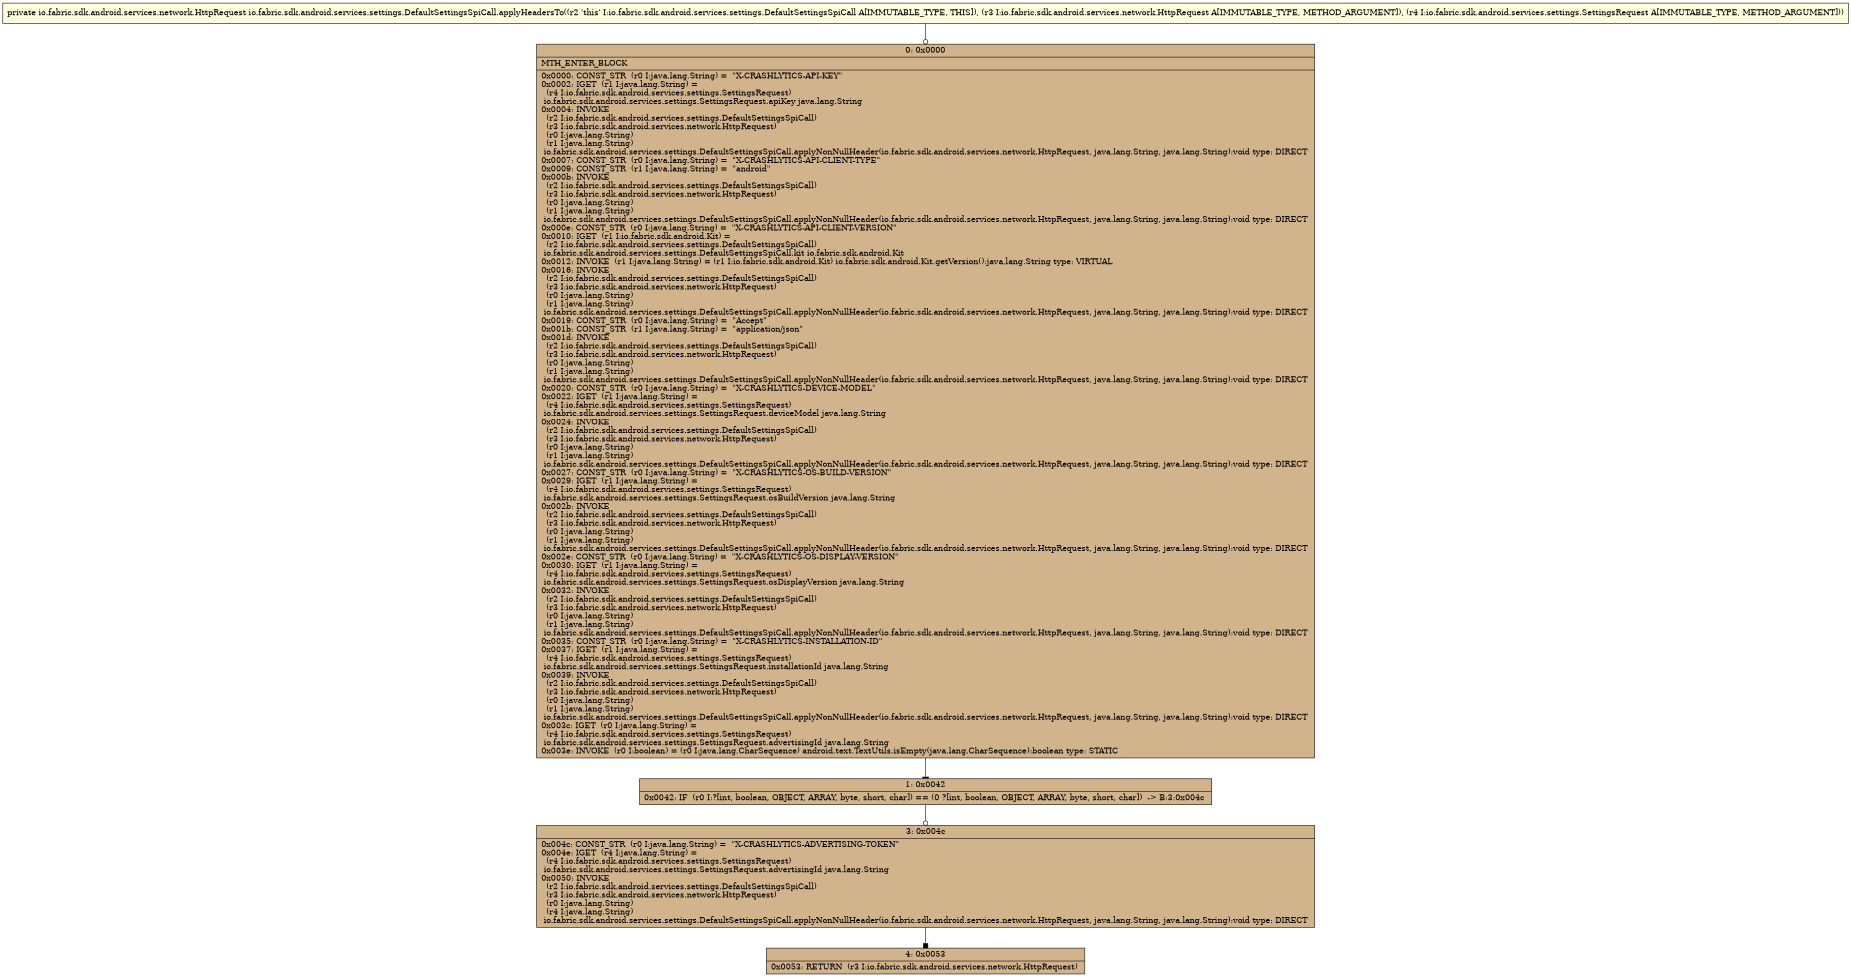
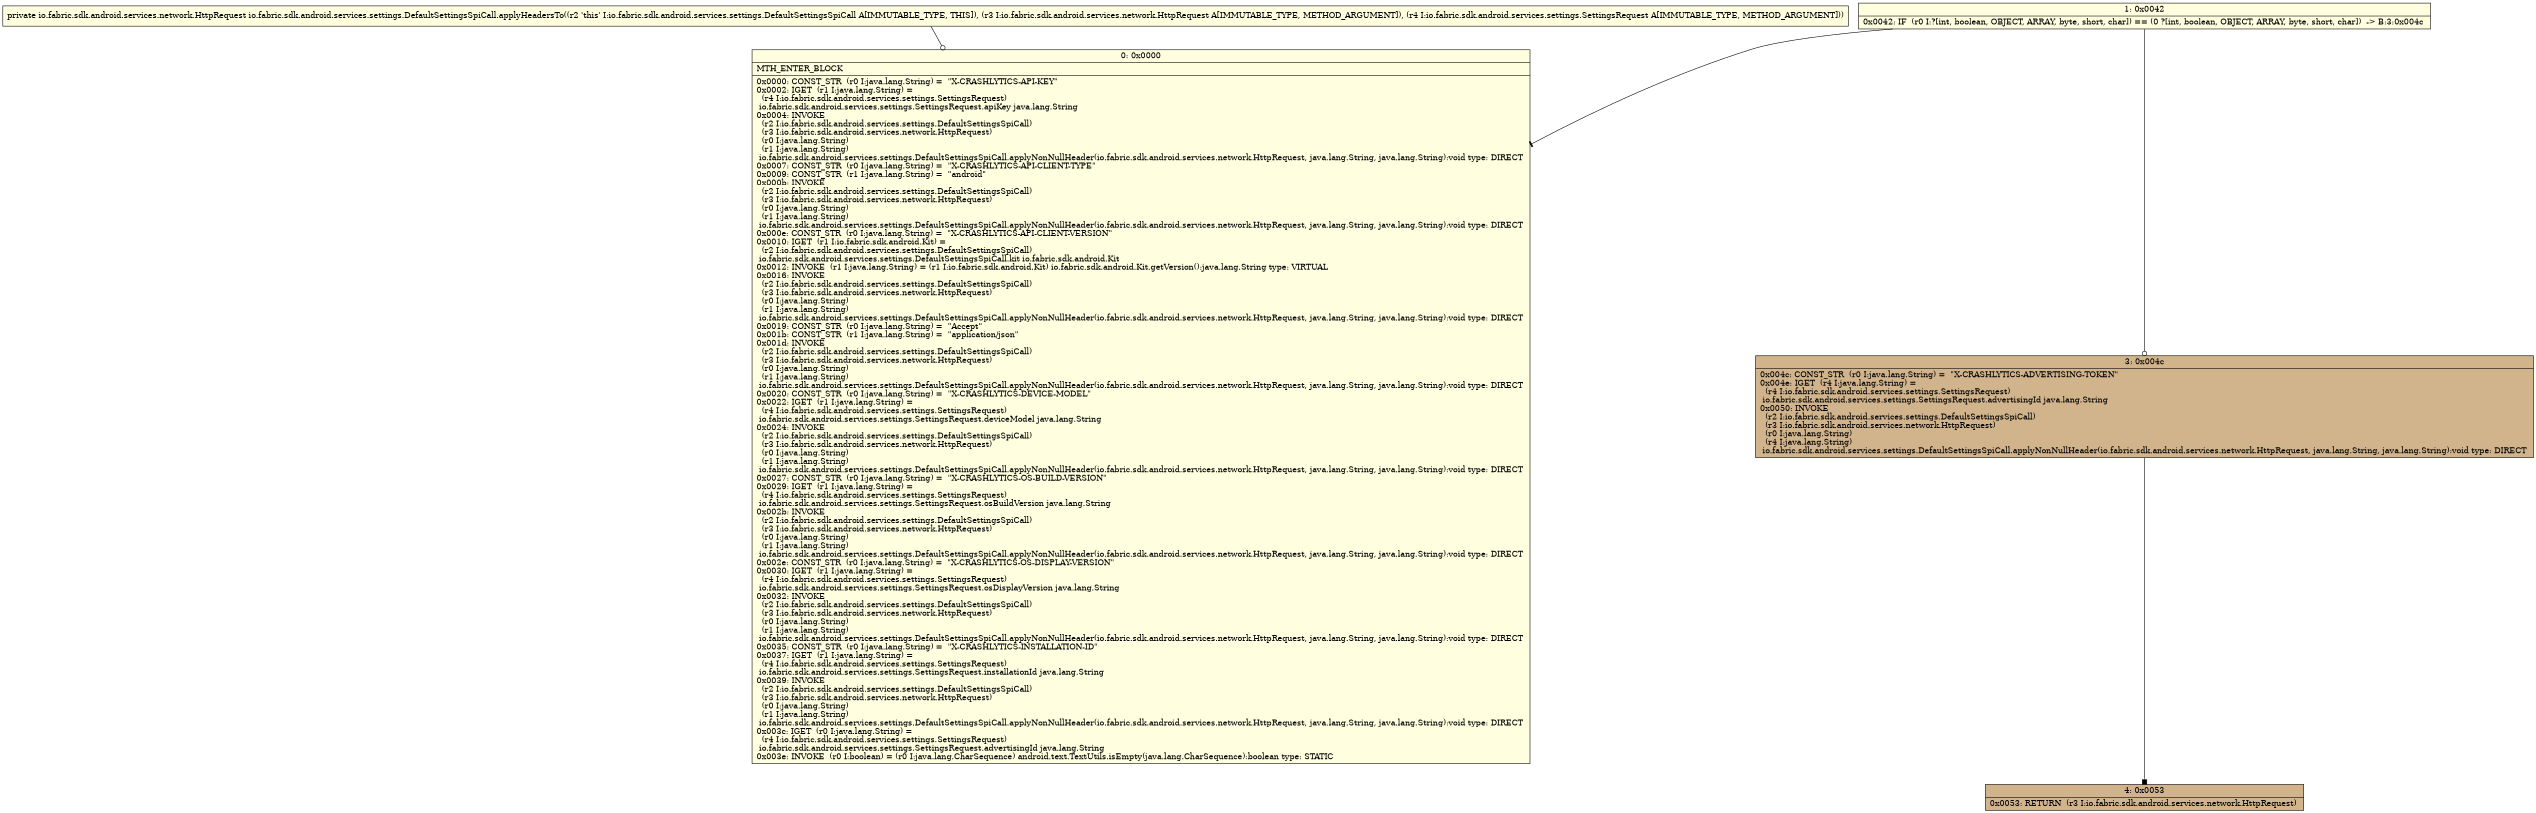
node "0: 0x0000": fillcolor tan -> lightyellow
edge "0: 0x0000" -> "1: 0x0042": reversed
node "1: 0x0042": fillcolor tan -> lightyellow
